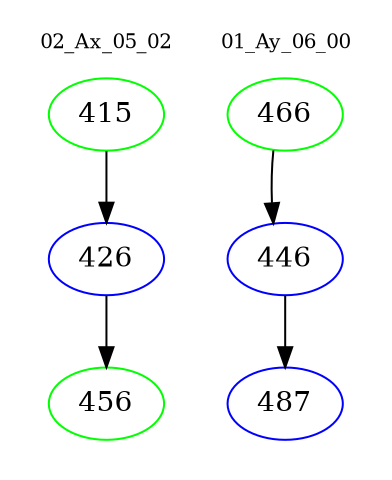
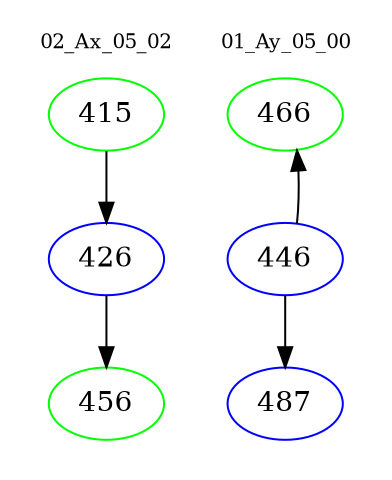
cluster "01_Ay_06_00": label "01_Ay_06_00" -> "01_Ay_05_00"
edge "466" -> "446": reversed
